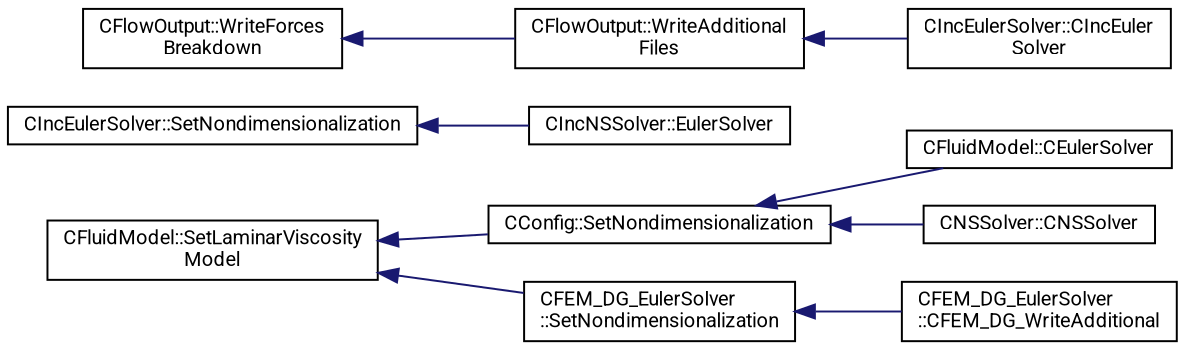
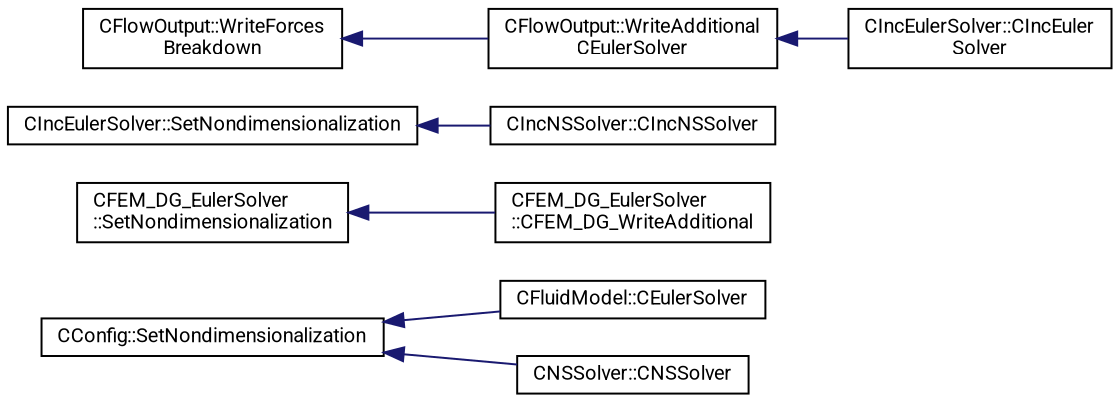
node "CFlowOutput::WriteAdditional Files": label "CFlowOutput::WriteAdditional Files" -> "CFlowOutput::WriteAdditional CEulerSolver"
node "CIncNSSolver::EulerSolver": label "CIncNSSolver::EulerSolver" -> "CIncNSSolver::CIncNSSolver"
node "CFluidModel::SetLaminarViscosity Model": removed
